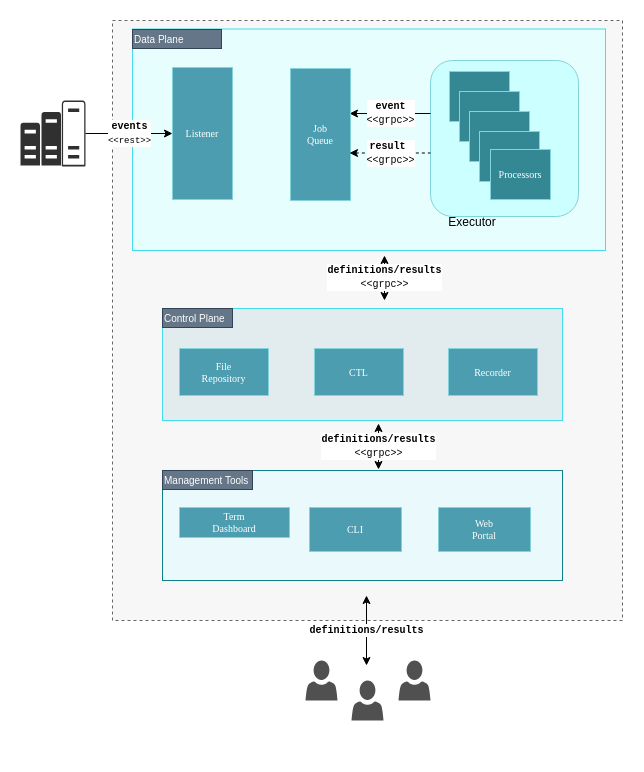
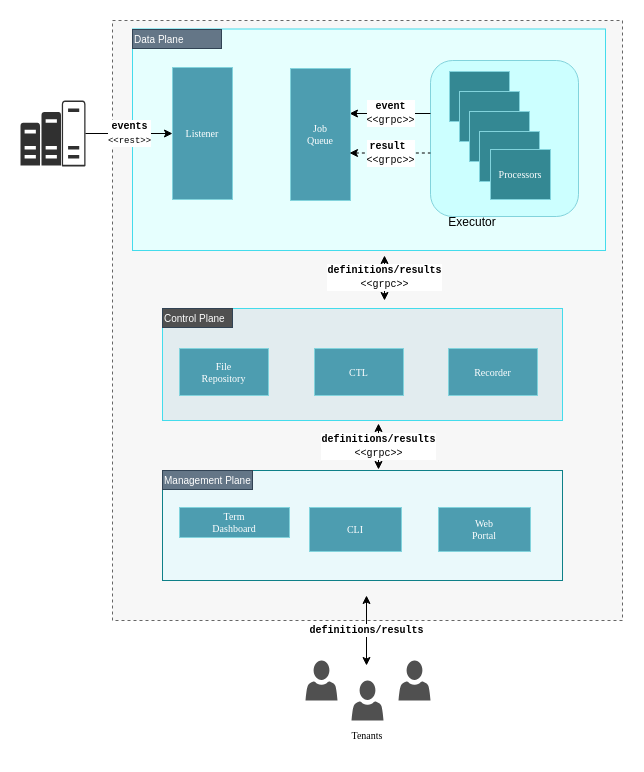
node "Control Plane": fillcolor #647687 -> #505050
node "Management Tools": label "Management Tools" -> "Management Plane"
node "Tenants": added
